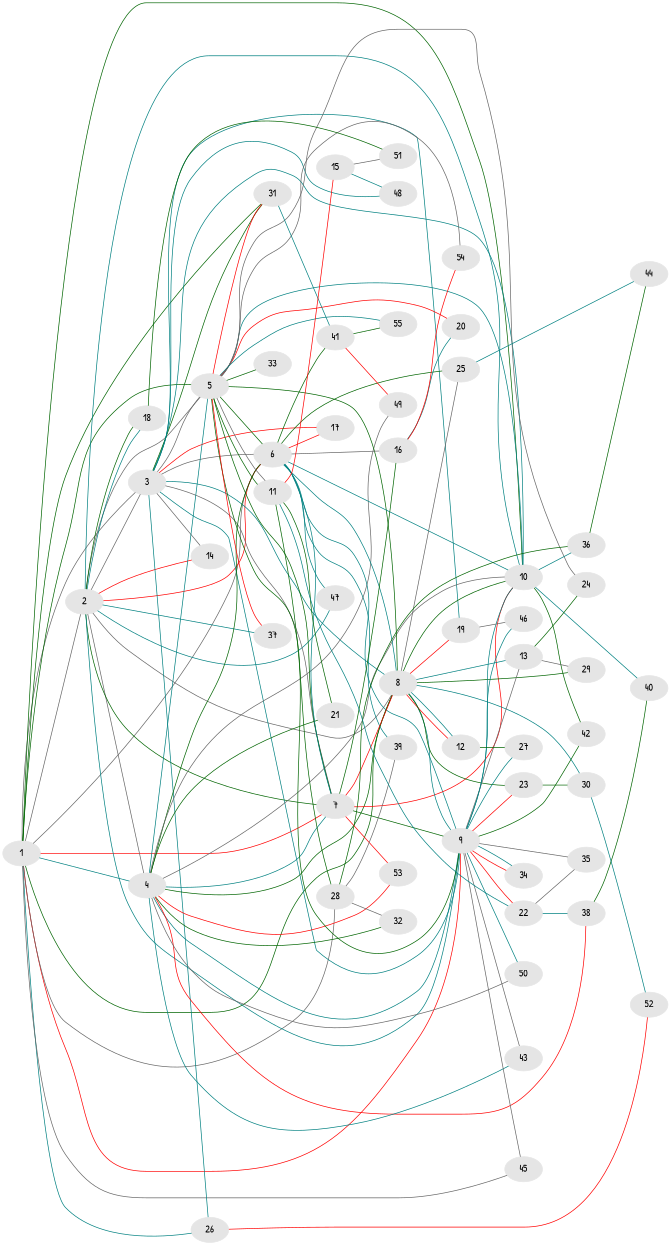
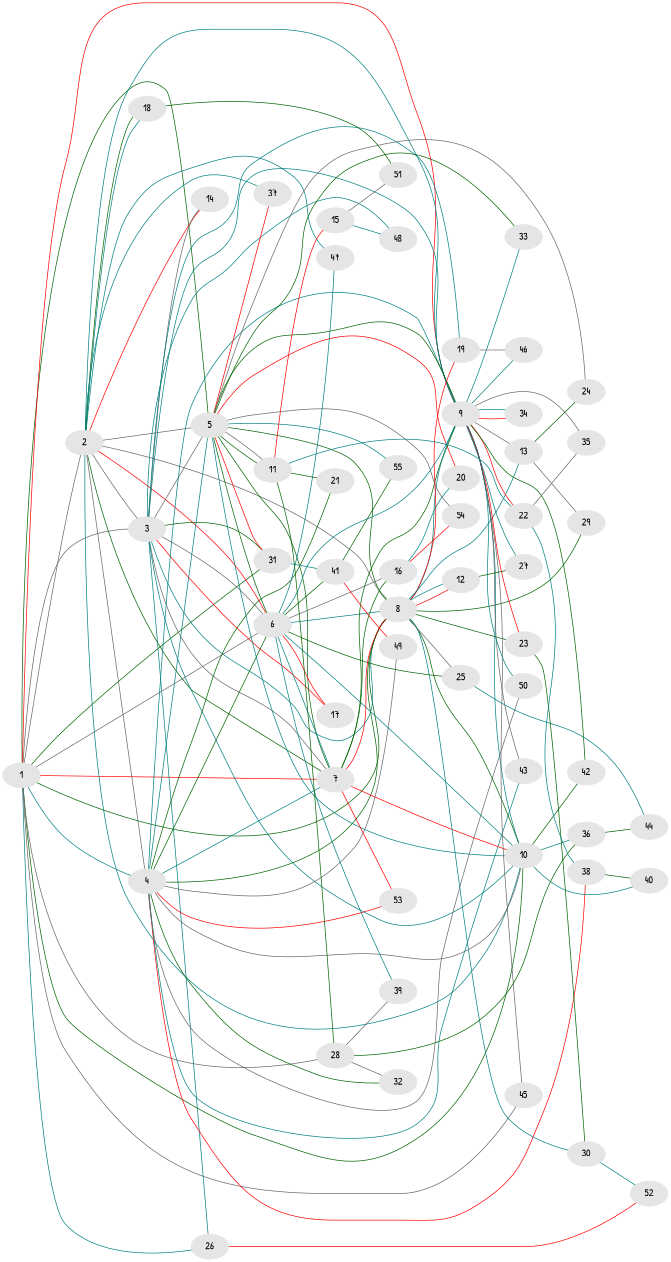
edge "33" -- "9": added
